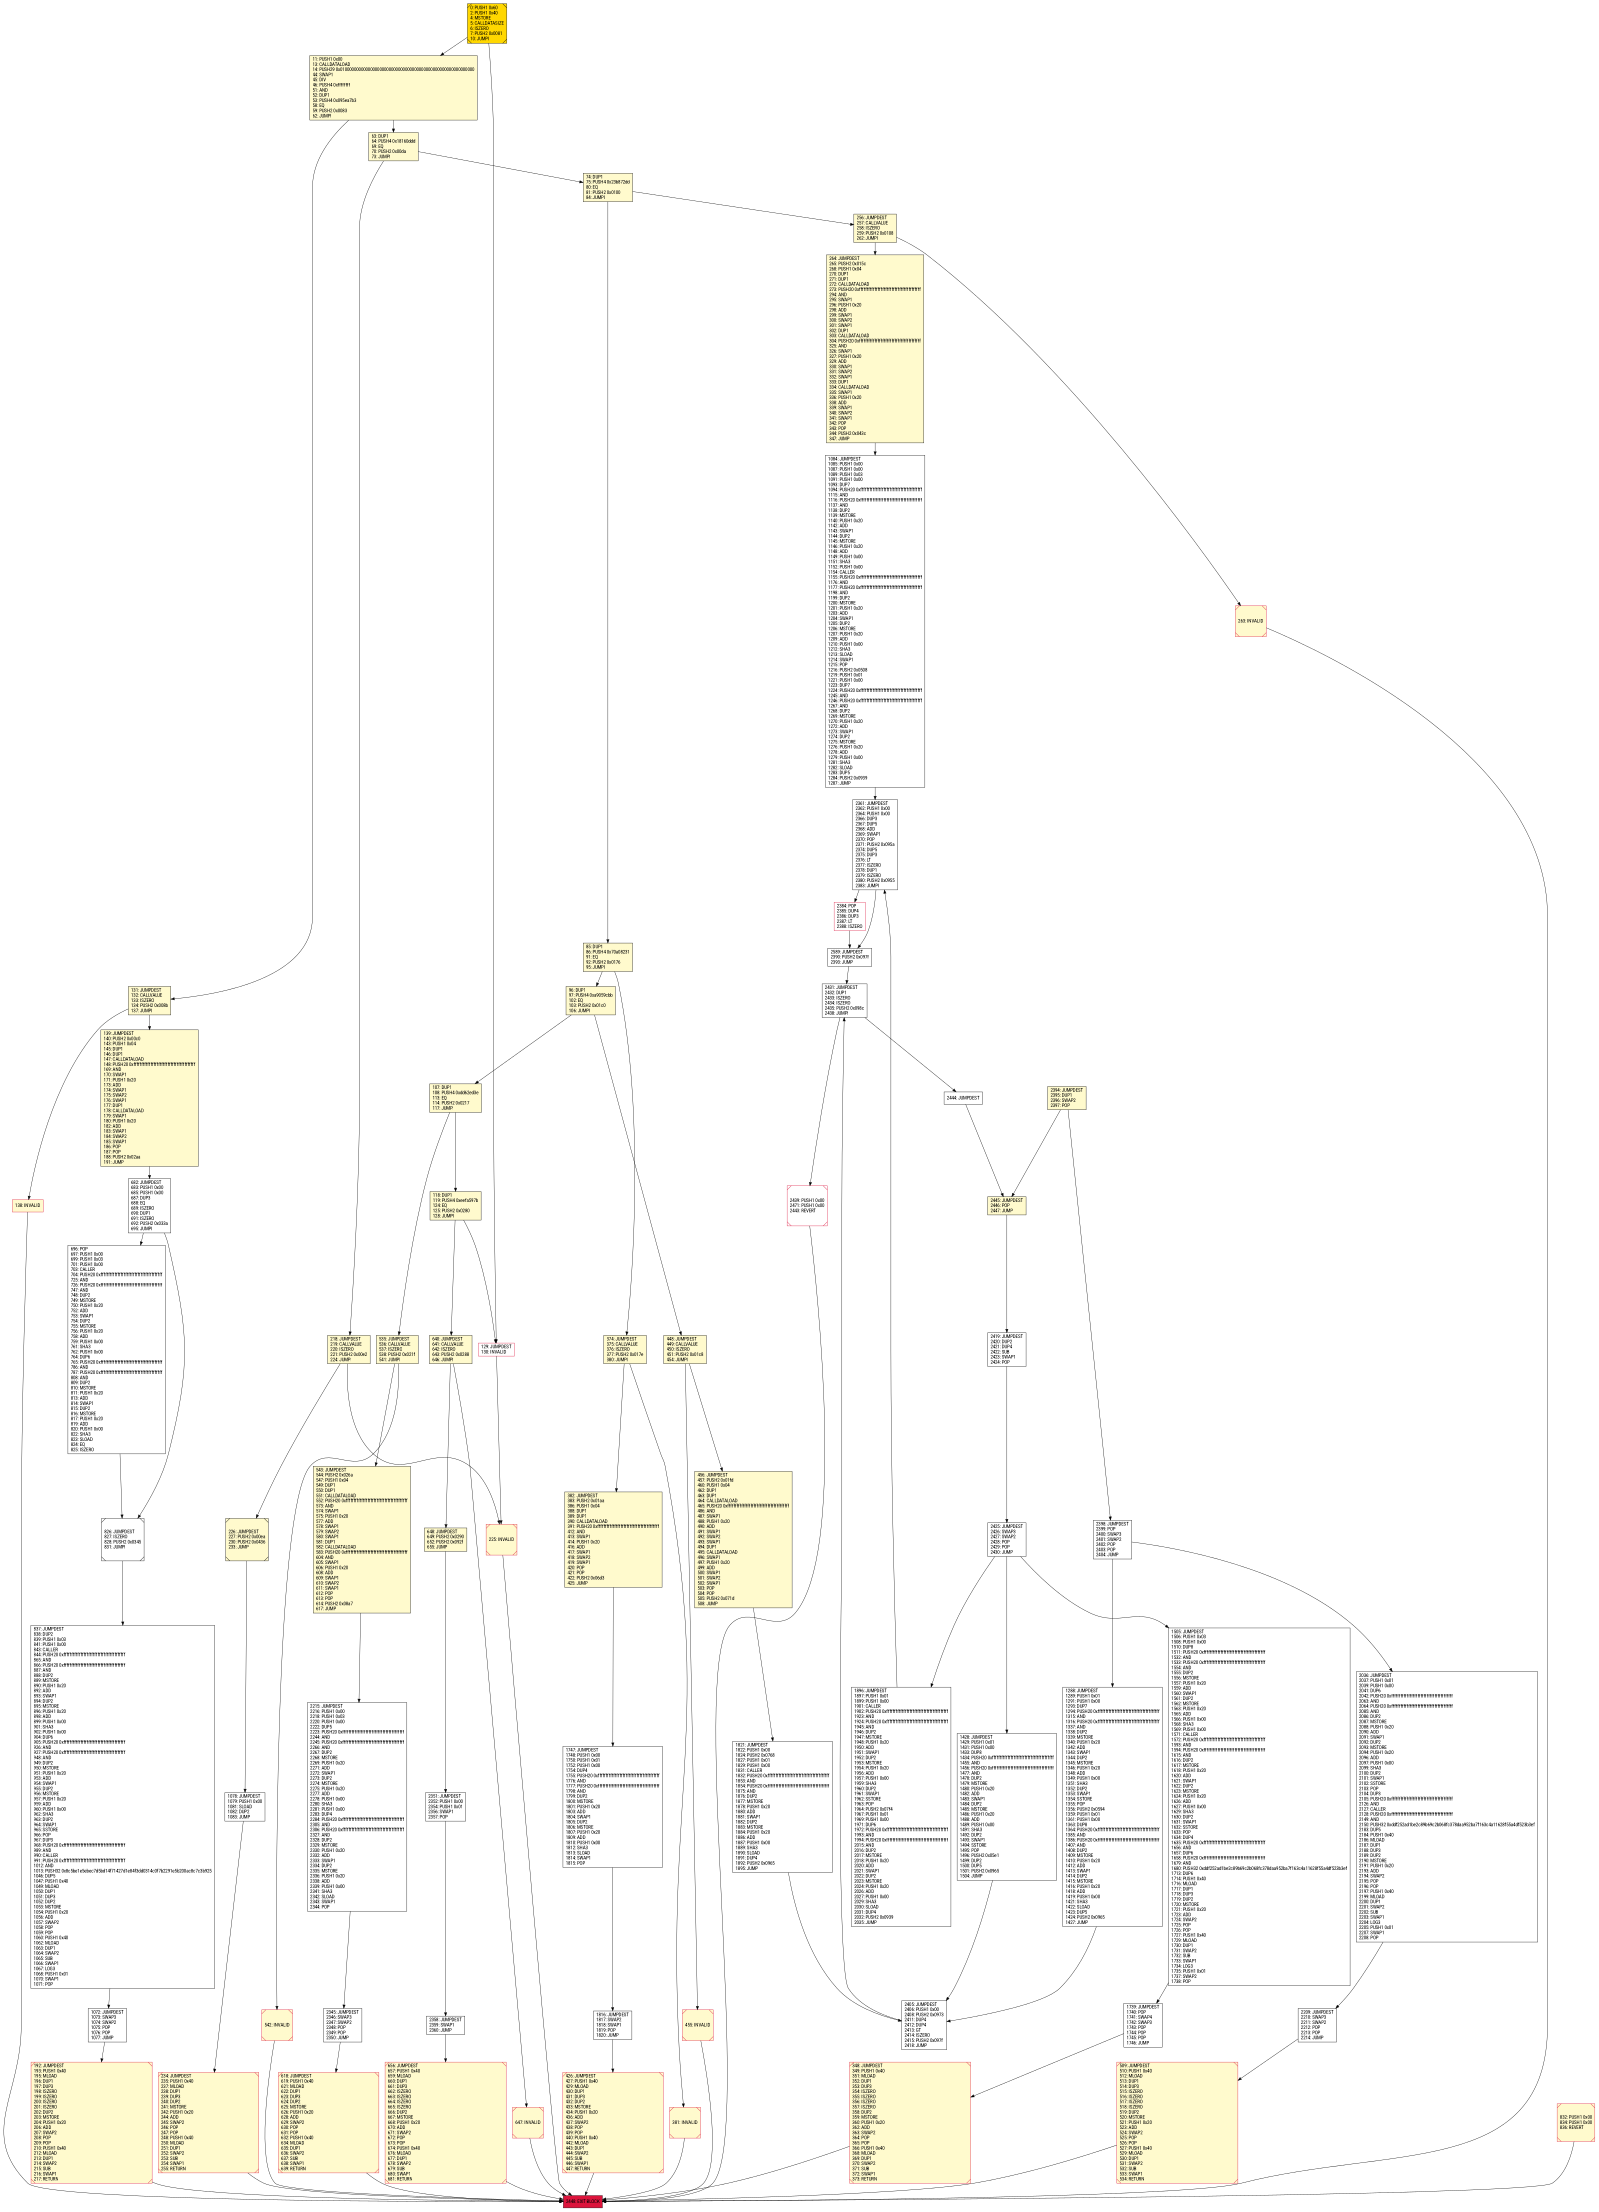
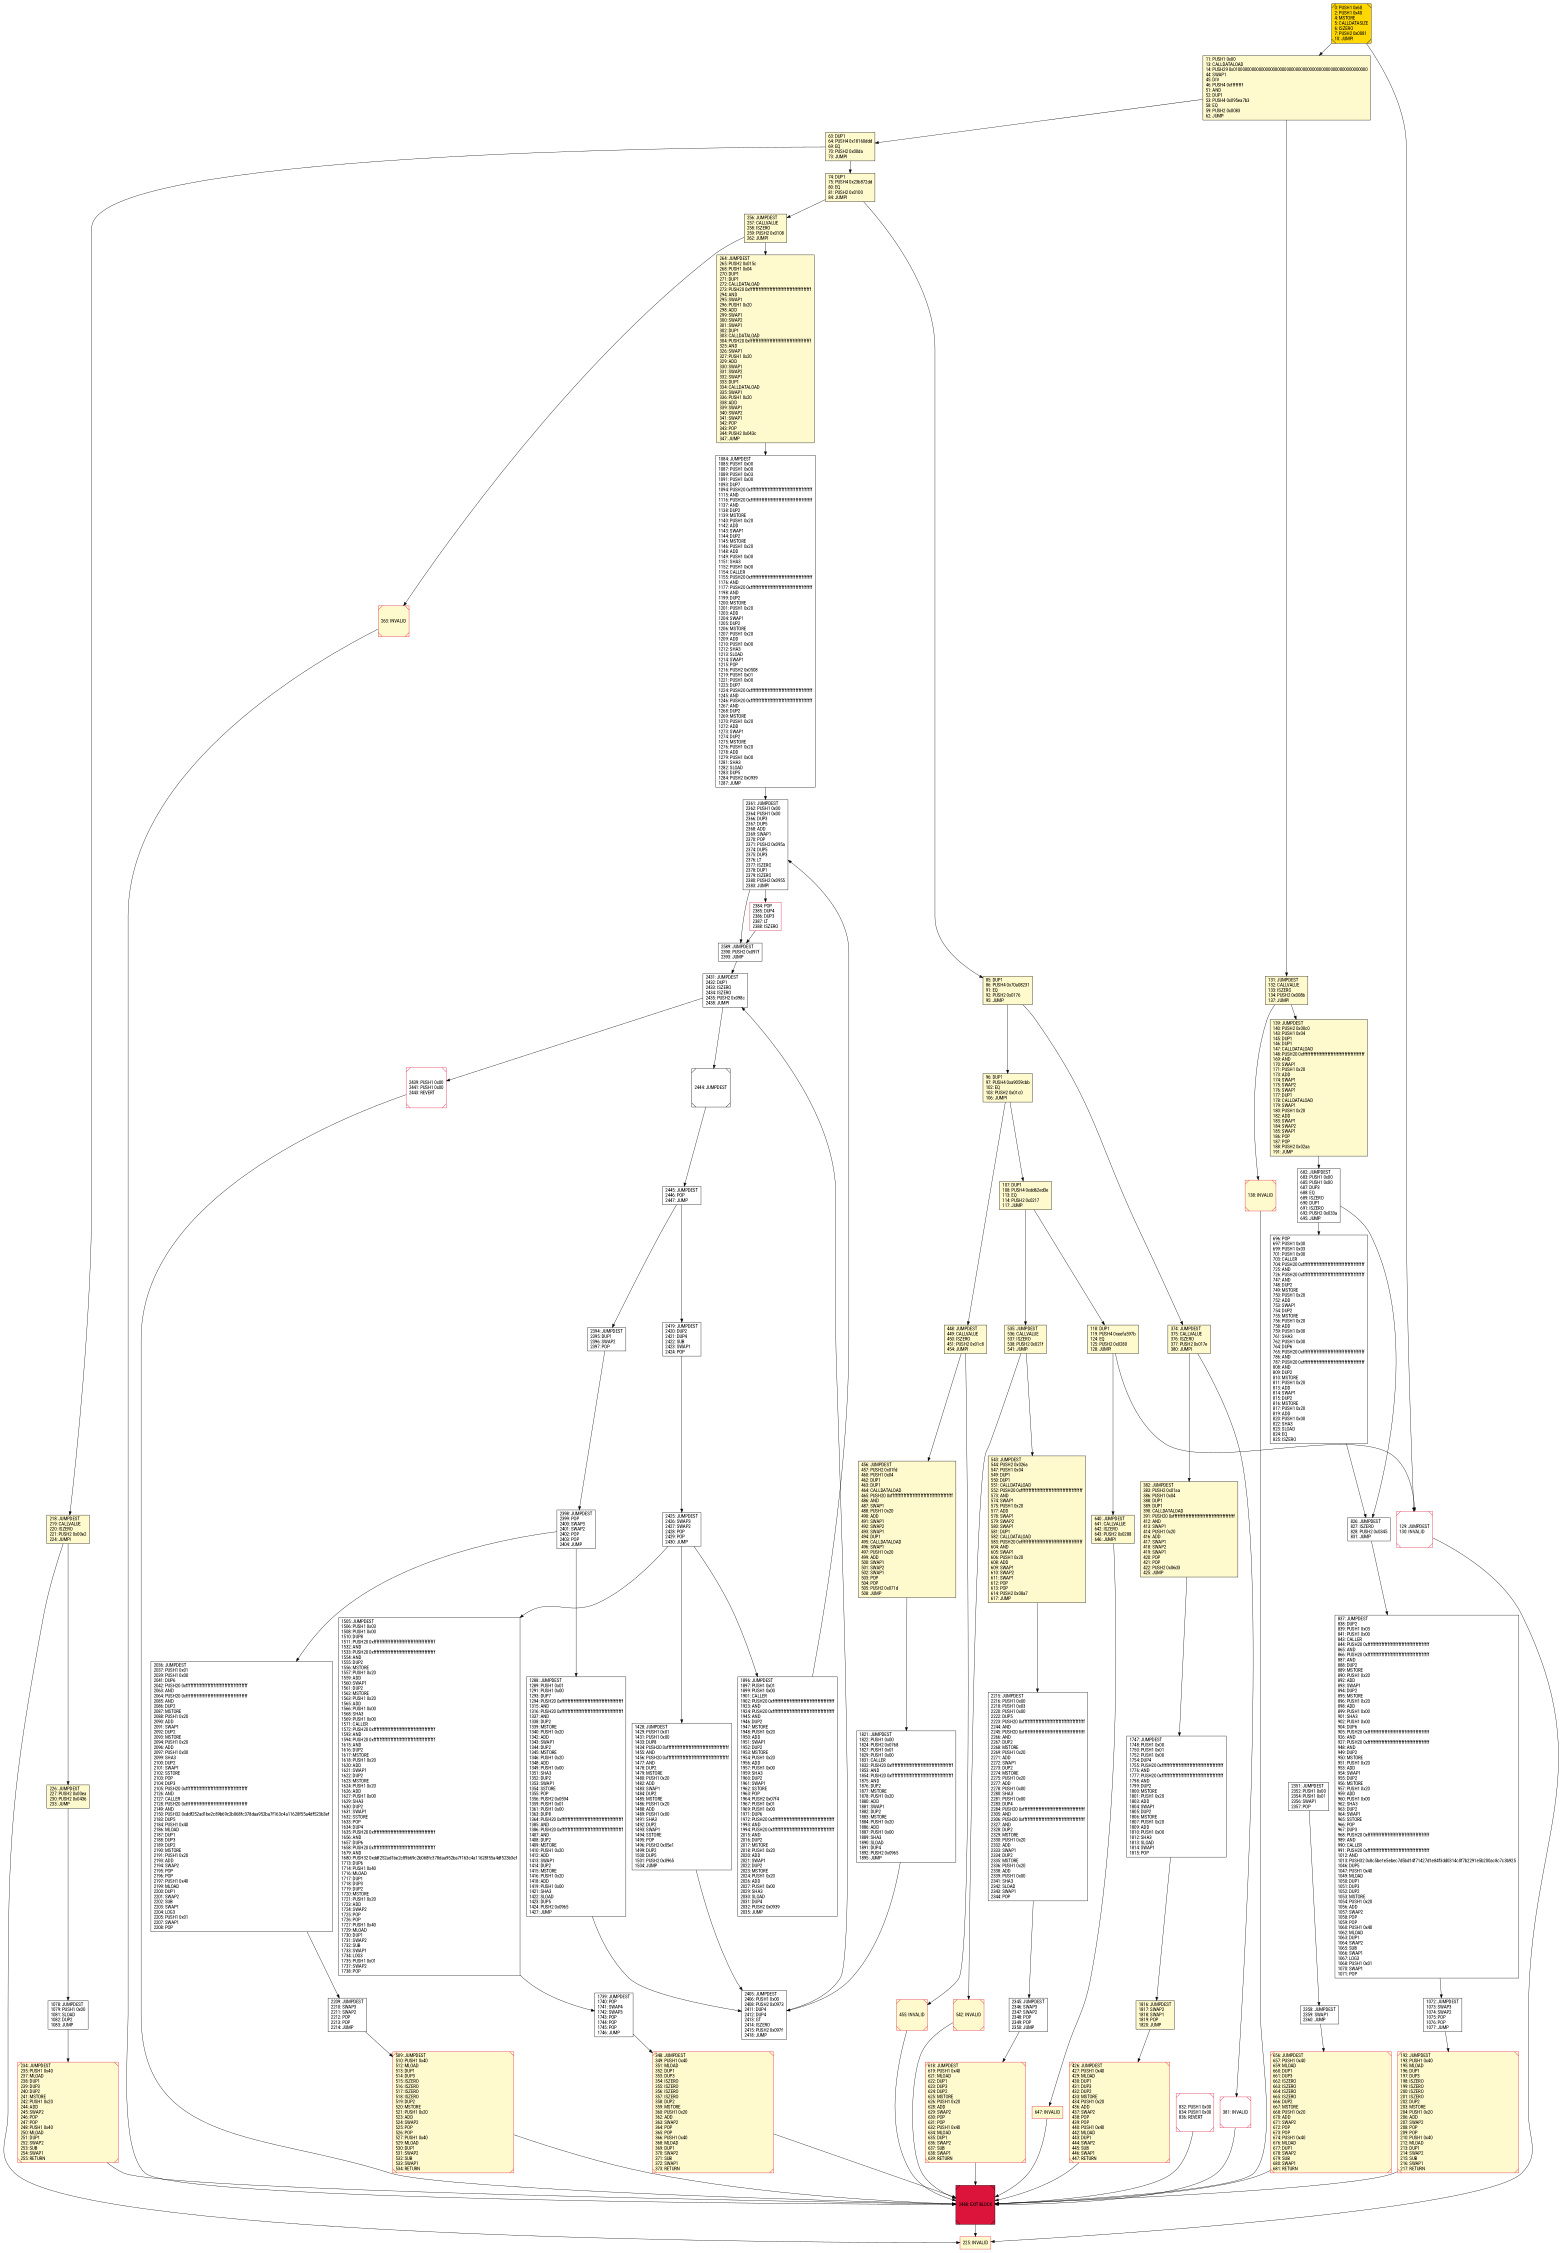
node "2444: JUMPDEST": shape box -> Msquare
node "2394: JUMPDEST 2395: DUP1 2396: SWAP2 2397: POP": fillcolor lemonchiffon -> white
edge "2394: JUMPDEST 2395: DUP1 2396: SWAP2 2397: POP" -> "2445: JUMPDEST 2446: POP 2447: JUMP": reversed
node "138: INVALID": shape box -> Msquare
node "2439: PUSH1 0x00 2471: PUSH1 0x00 2443: REVERT": label "2439: PUSH1 0x00 2471: PUSH1 0x00 2443: REVERT" -> "2439: PUSH1 0x00 2441: PUSH1 0x00 2443: REVERT"
node "2445: JUMPDEST 2446: POP 2447: JUMP": fillcolor lemonchiffon -> white
node "129: JUMPDEST 130: INVALID": shape box -> Msquare
node "826: JUMPDEST 827: ISZERO 828: PUSH2 0x0345 831: JUMPI": shape Msquare -> box
node "226: JUMPDEST 227: PUSH2 0x00ea 230: PUSH2 0x0436 233: JUMP": shape Msquare -> box
node "648: JUMPDEST 649: PUSH2 0x0290 652: PUSH2 0x092f 655: JUMP": removed
node "225: INVALID": shape Msquare -> box
edge "225: INVALID" -> "2448: EXIT BLOCK": reversed
node "1816: JUMPDEST 1817: SWAP2 1818: SWAP1 1819: POP 1820: JUMP": fillcolor white -> lemonchiffon
node "647: INVALID": shape Msquare -> box
node "381: INVALID": fillcolor lemonchiffon -> white
node "832: PUSH1 0x00 834: PUSH1 0x00 836: REVERT": fillcolor lemonchiffon -> white
node "2448: EXIT BLOCK": shape box -> Msquare
